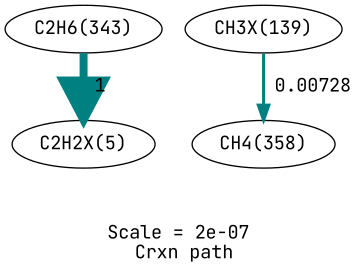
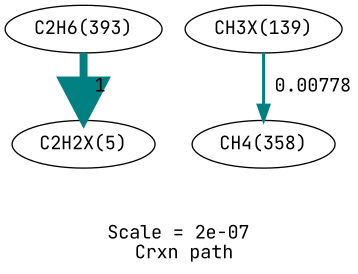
node "C2H6(343)": label "C2H6(343)" -> "C2H6(393)"
edge "CH3X(139)" -> "CH4(358)": label " 0.00728" -> " 0.00778"
